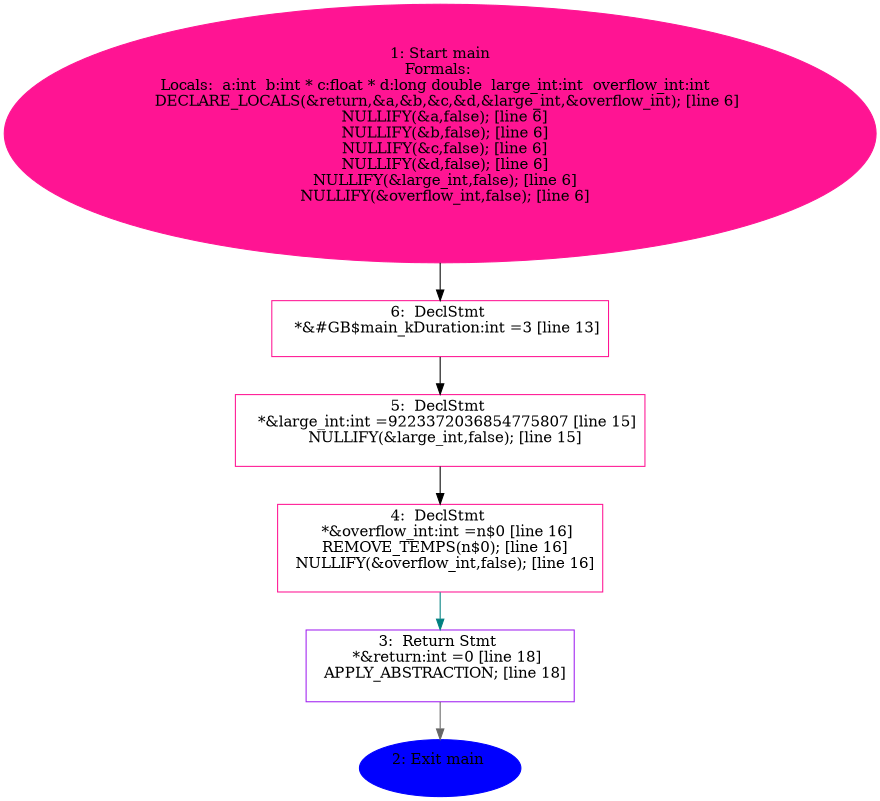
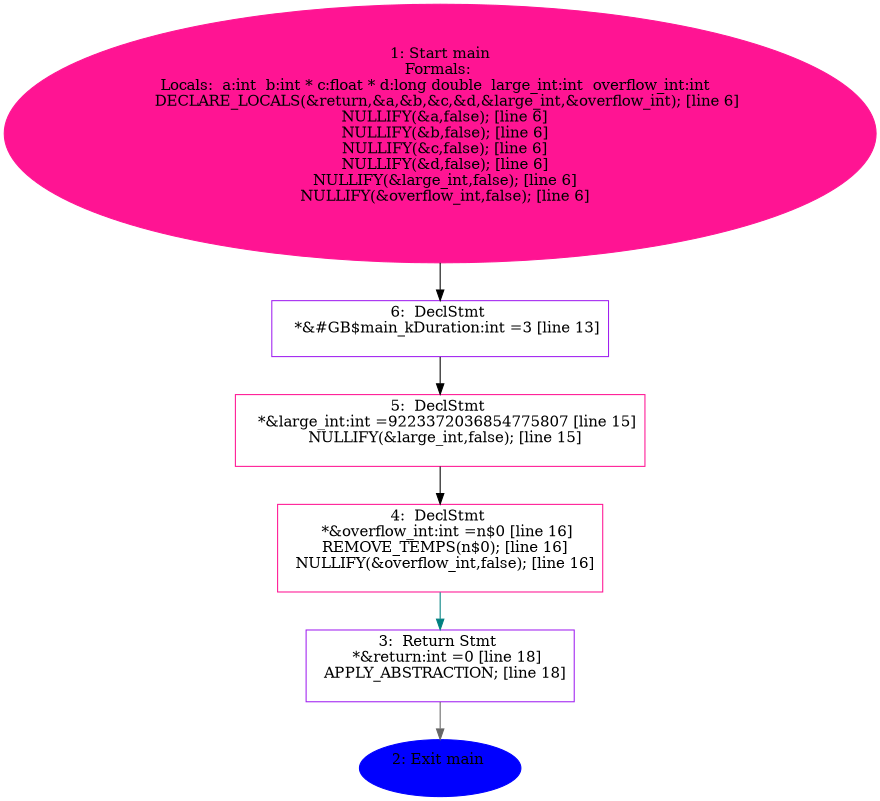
node "6:  DeclStmt *&#GB$main_kDuration:int =3 [line 13]": color deeppink -> purple
